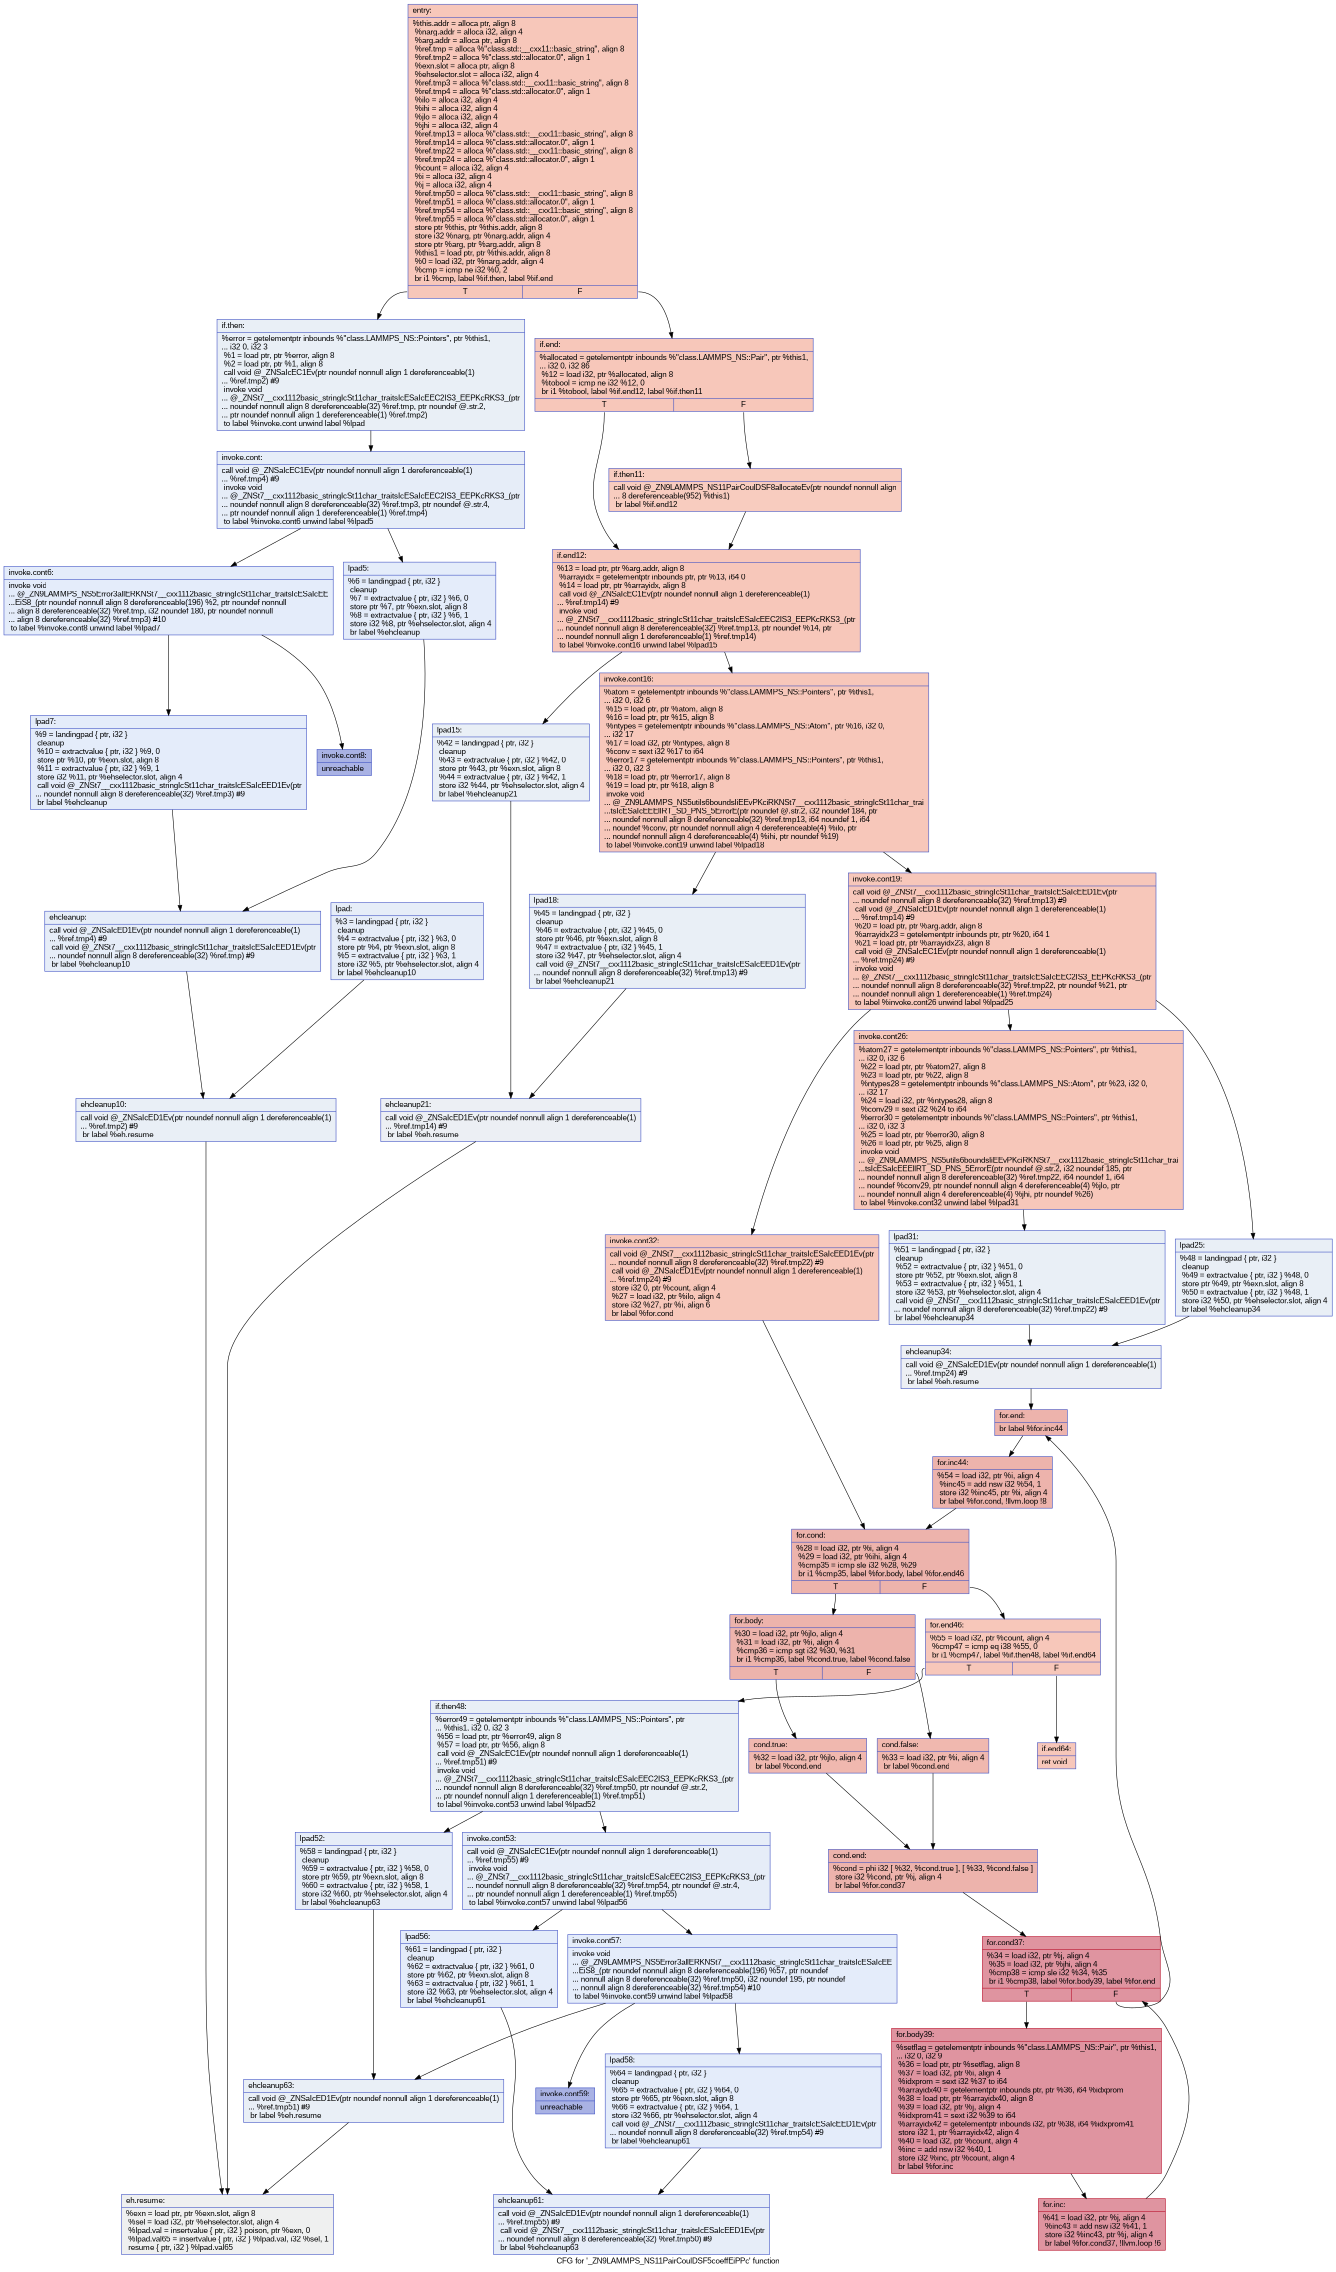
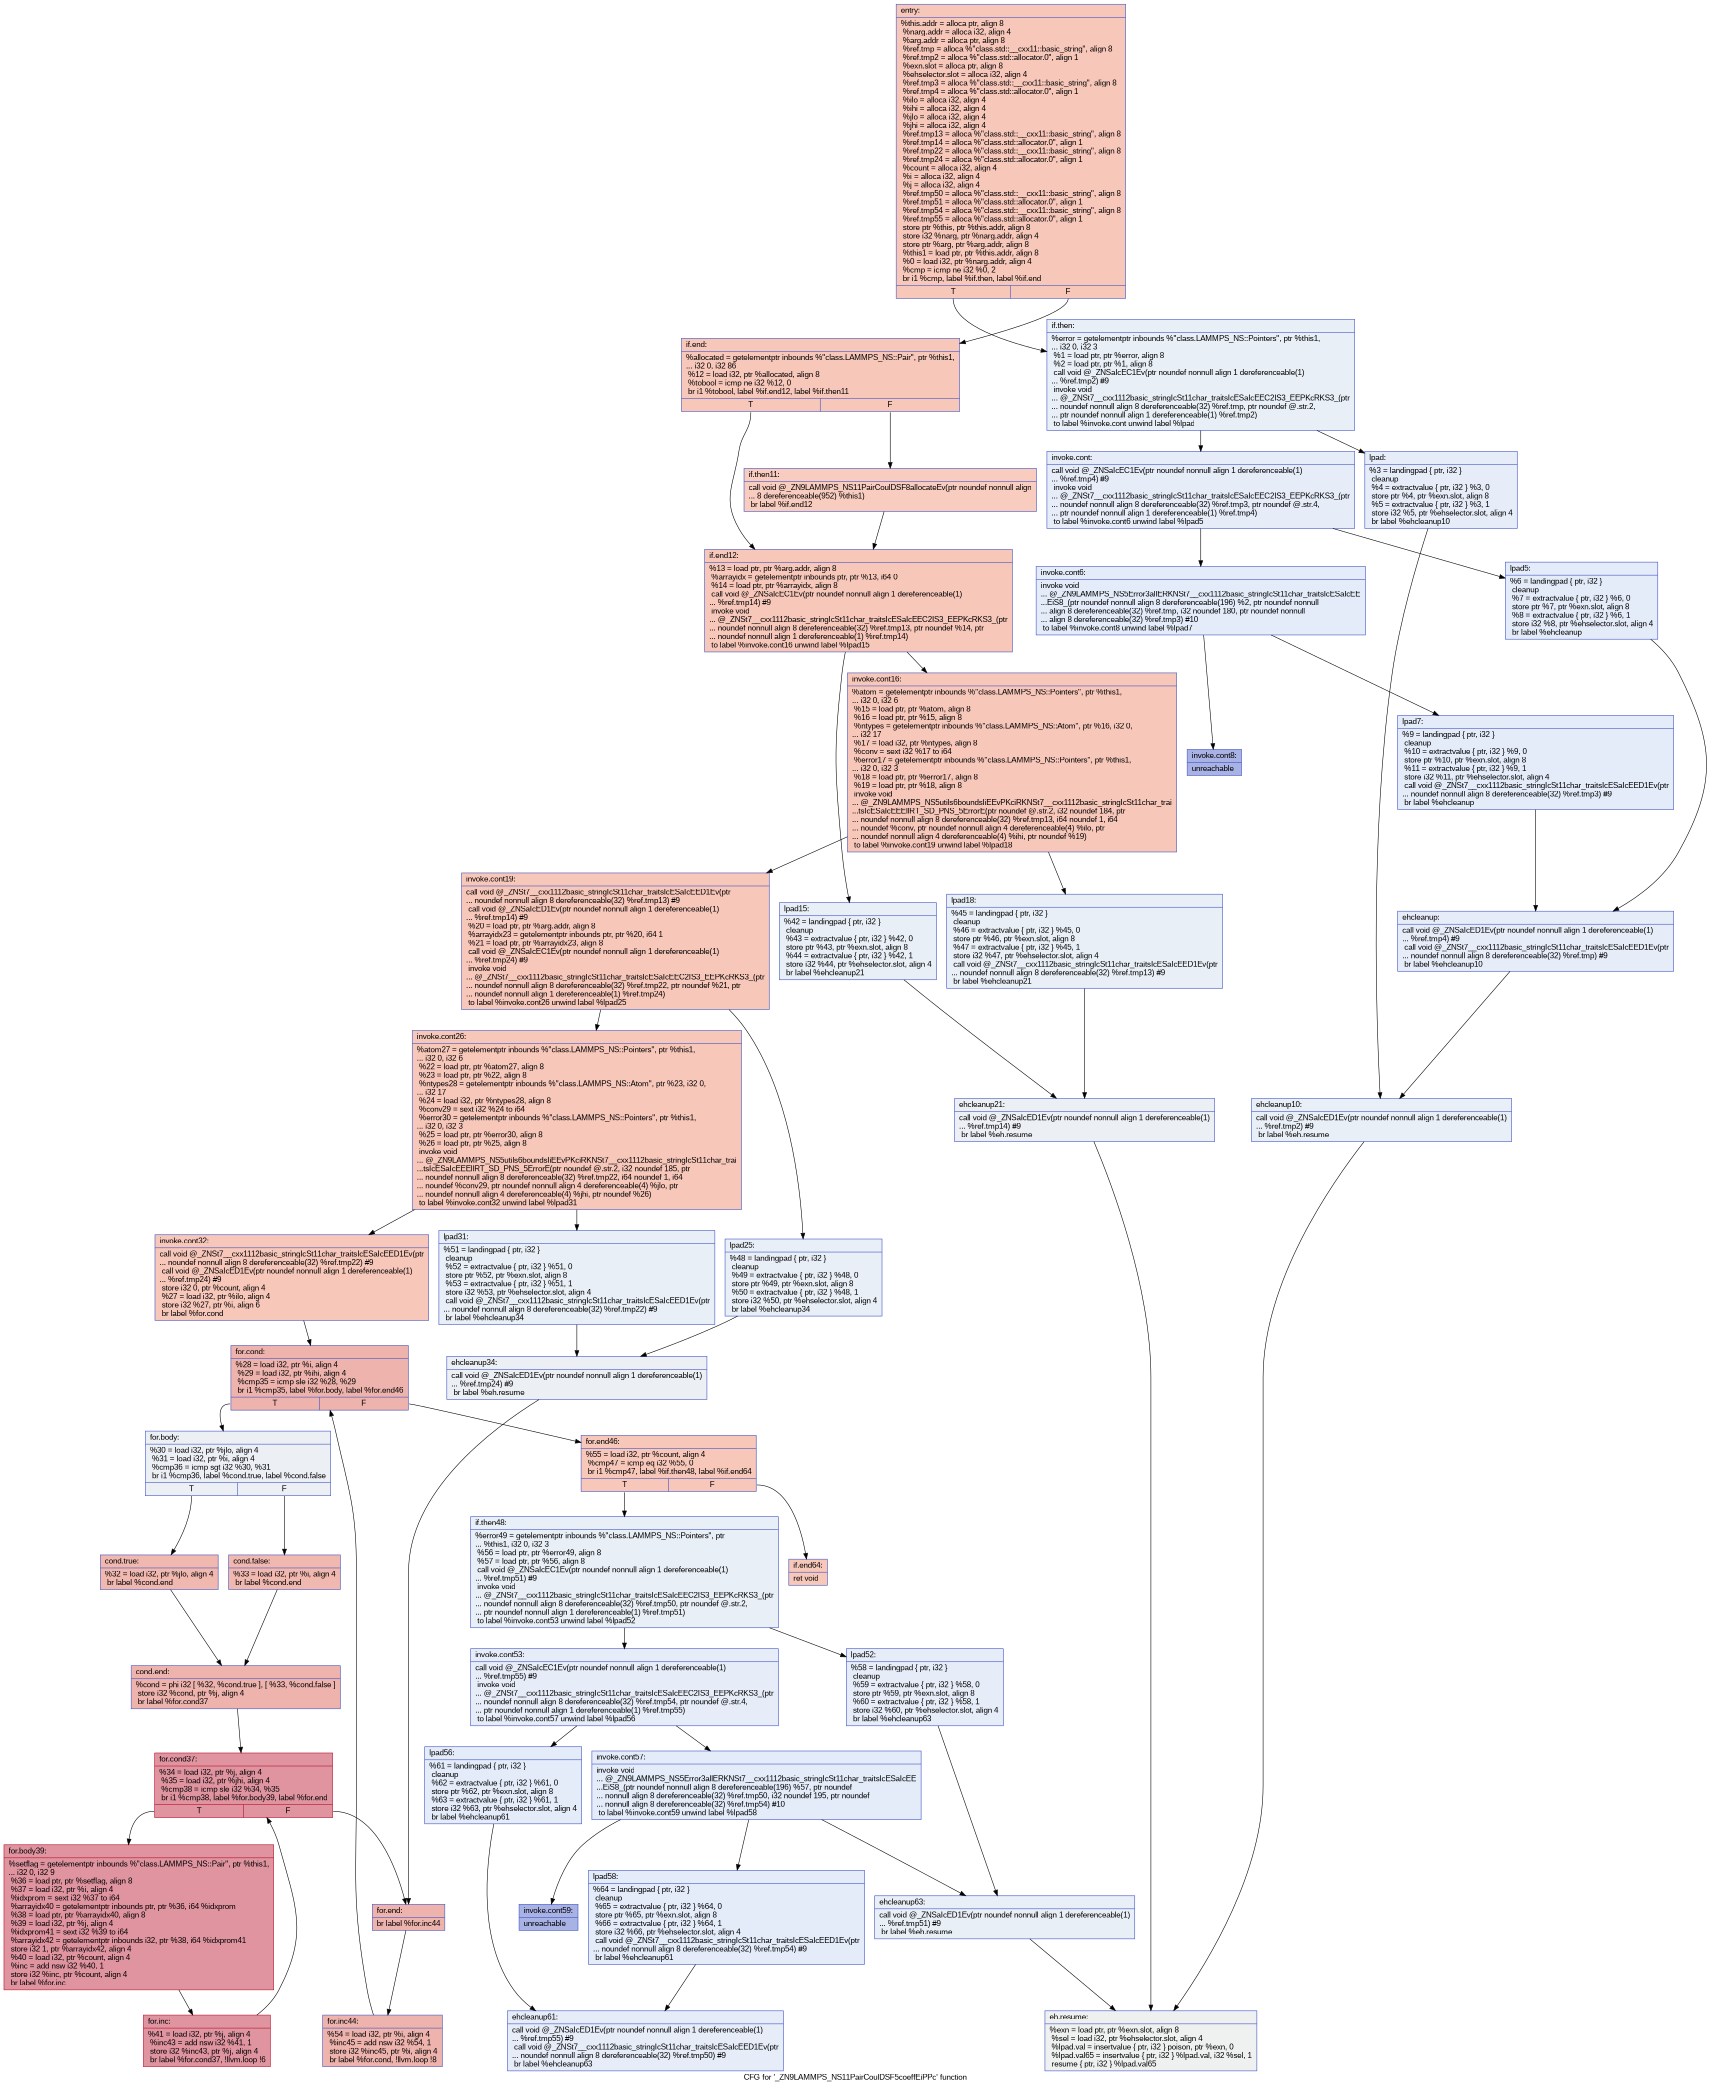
edge "if.then:" -> "lpad:": added
edge "invoke.cont19:" -> "invoke.cont32:": now "invoke.cont26:" -> "invoke.cont32:"
node "for.body:": fillcolor #d6524470 -> #d4dbe670
node "for.end46:": text "%cmp47 = icmp eq i38 %55, 0" -> "%cmp47 = icmp eq i32 %55, 0"
